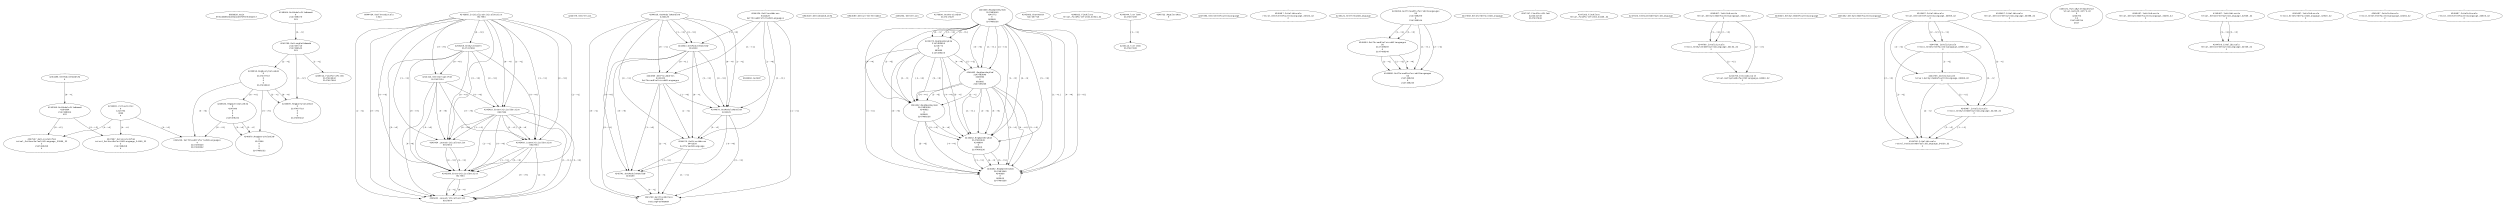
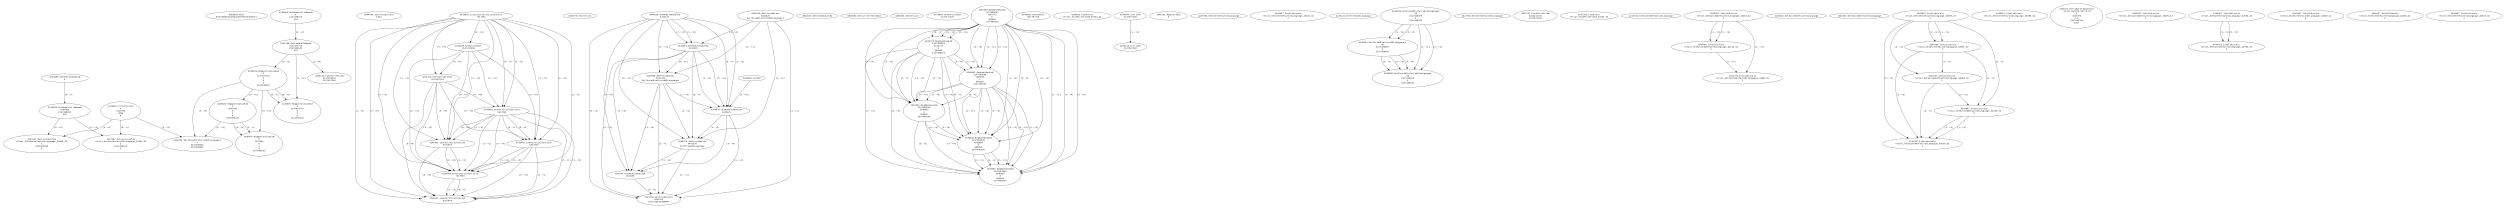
edge "4244024.GetProcAddress 9441320 GetThreadPreferredUILanguages" -> "4244070.GetModuleHandleW 4244120": now "6844560.GetACP" -> "4244070.GetModuleHandleW 4244120"
edge "4250188.GetSystemInfo 2147417660" -> "4245621.LeaveCriticalSection 6917004": now "4245454.LeaveCriticalSection 6917004" -> "4245621.LeaveCriticalSection 6917004"
